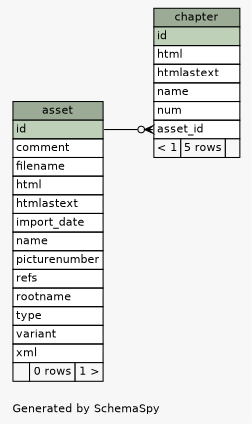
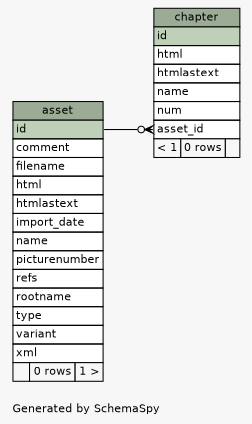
node "chapter": text "5 rows" -> "0 rows"
